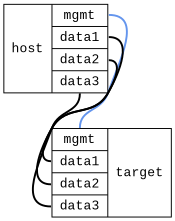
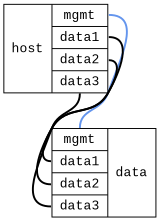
node "mgmt": text "target" -> "data"
